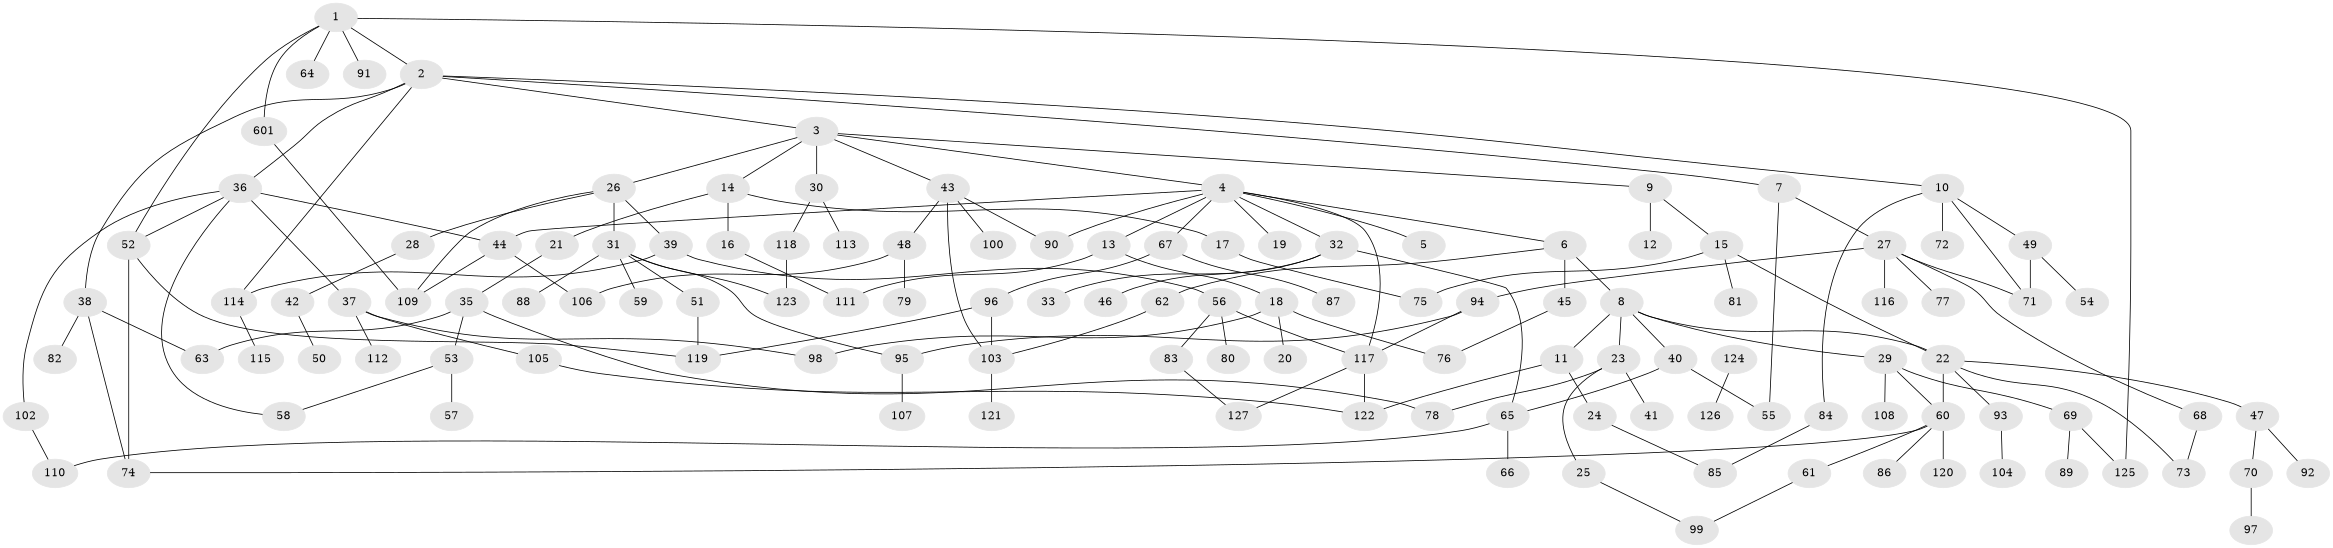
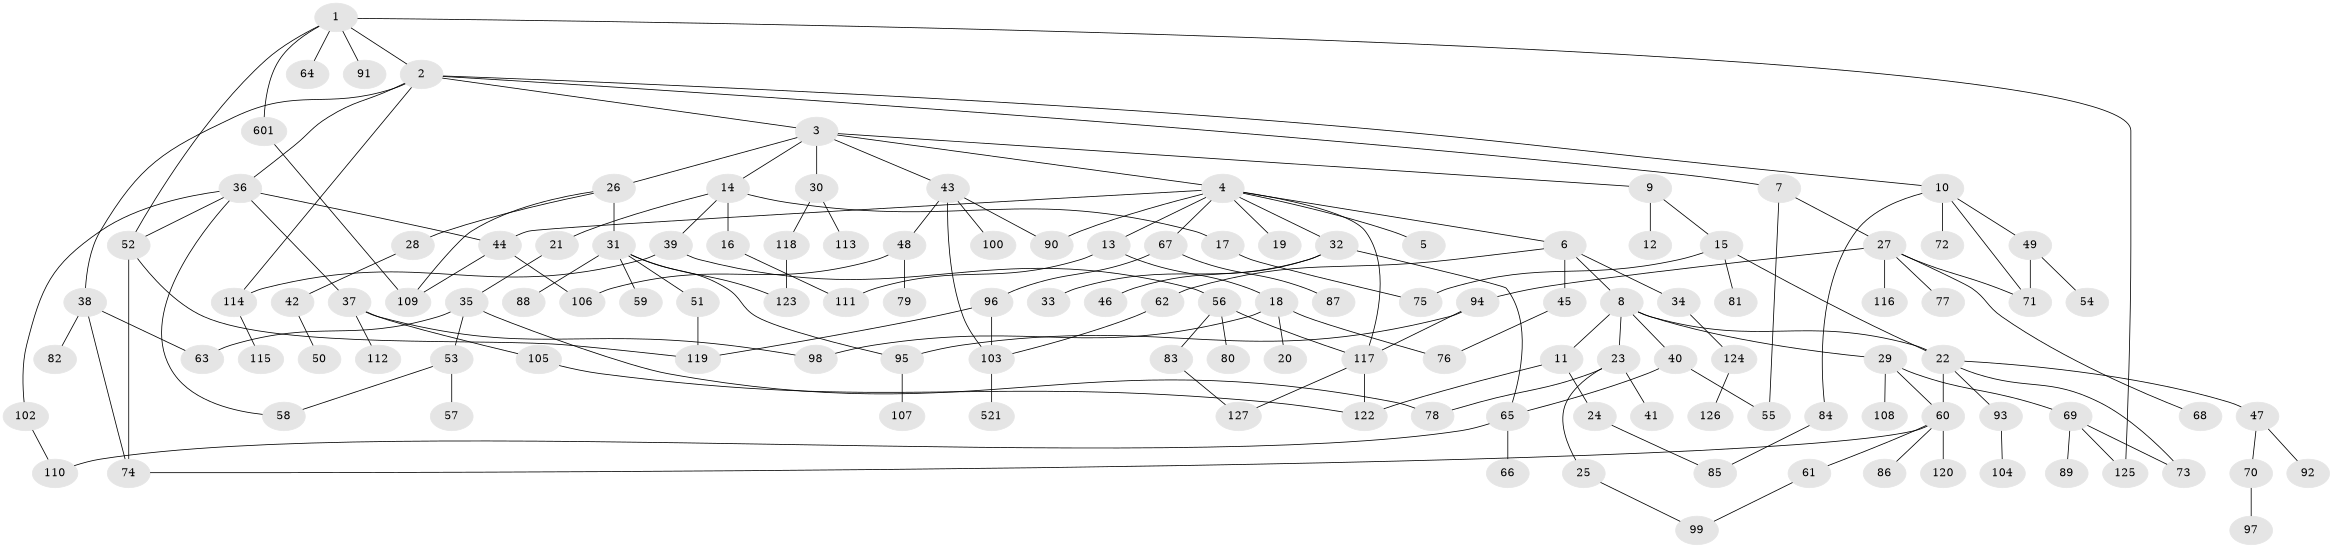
edge "26" -- "39": now "14" -- "39"
node "34": added
node "121": label "121" -> "521"
edge "68" -- "73": now "69" -- "73"
